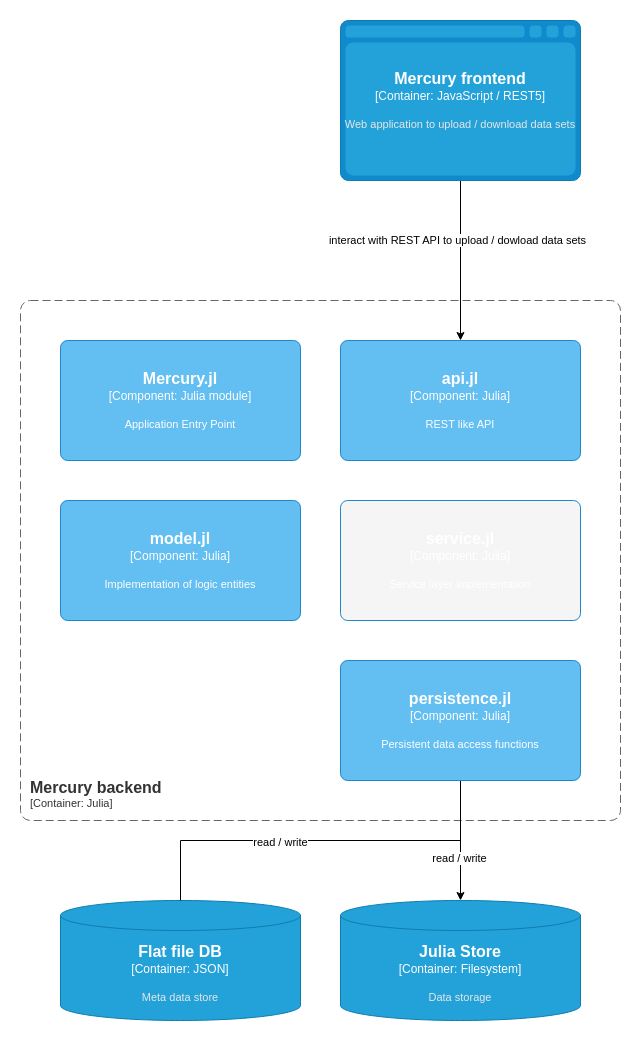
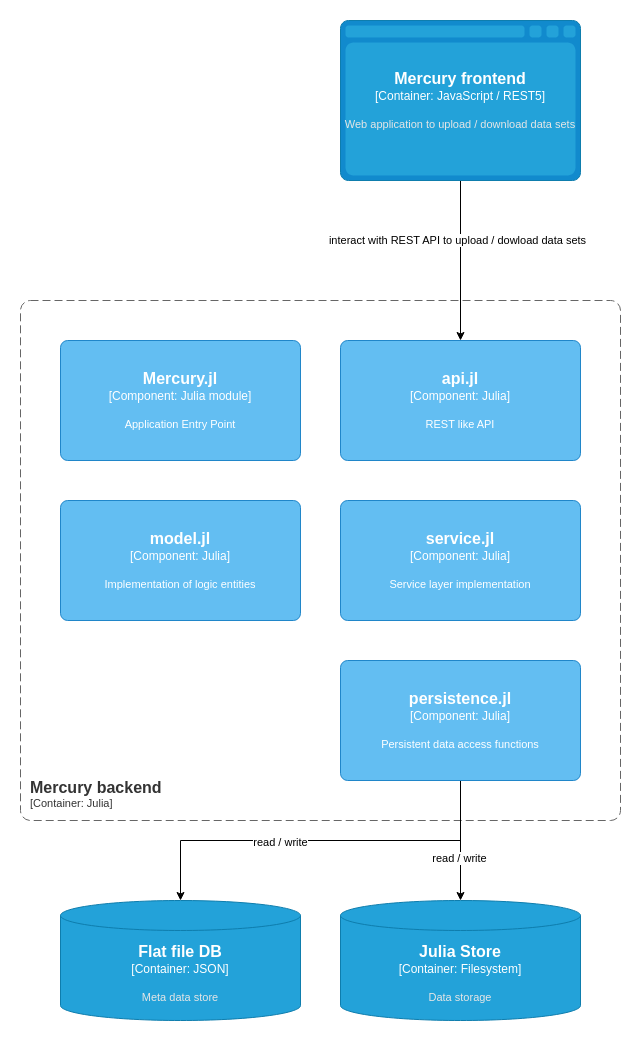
node "service.jl [Component: Julia] Service layer implementation": fillcolor #f5f5f5 -> #63bef2
edge "persistence.jl [Component: Julia] Persistent data access functions" -- "Flat file DB [Container: JSON] Meta data store": arrowhead none -> classic
